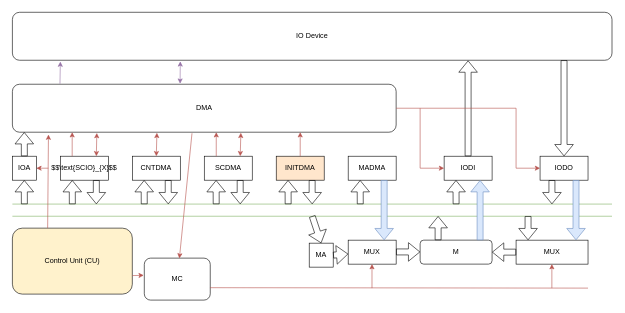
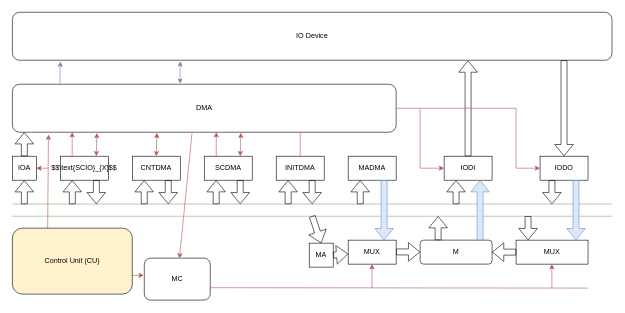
edge "INITDMA" -> "DMA": arrowhead classic -> none
node "INITDMA": fillcolor #ffe6cc -> #ffffff
